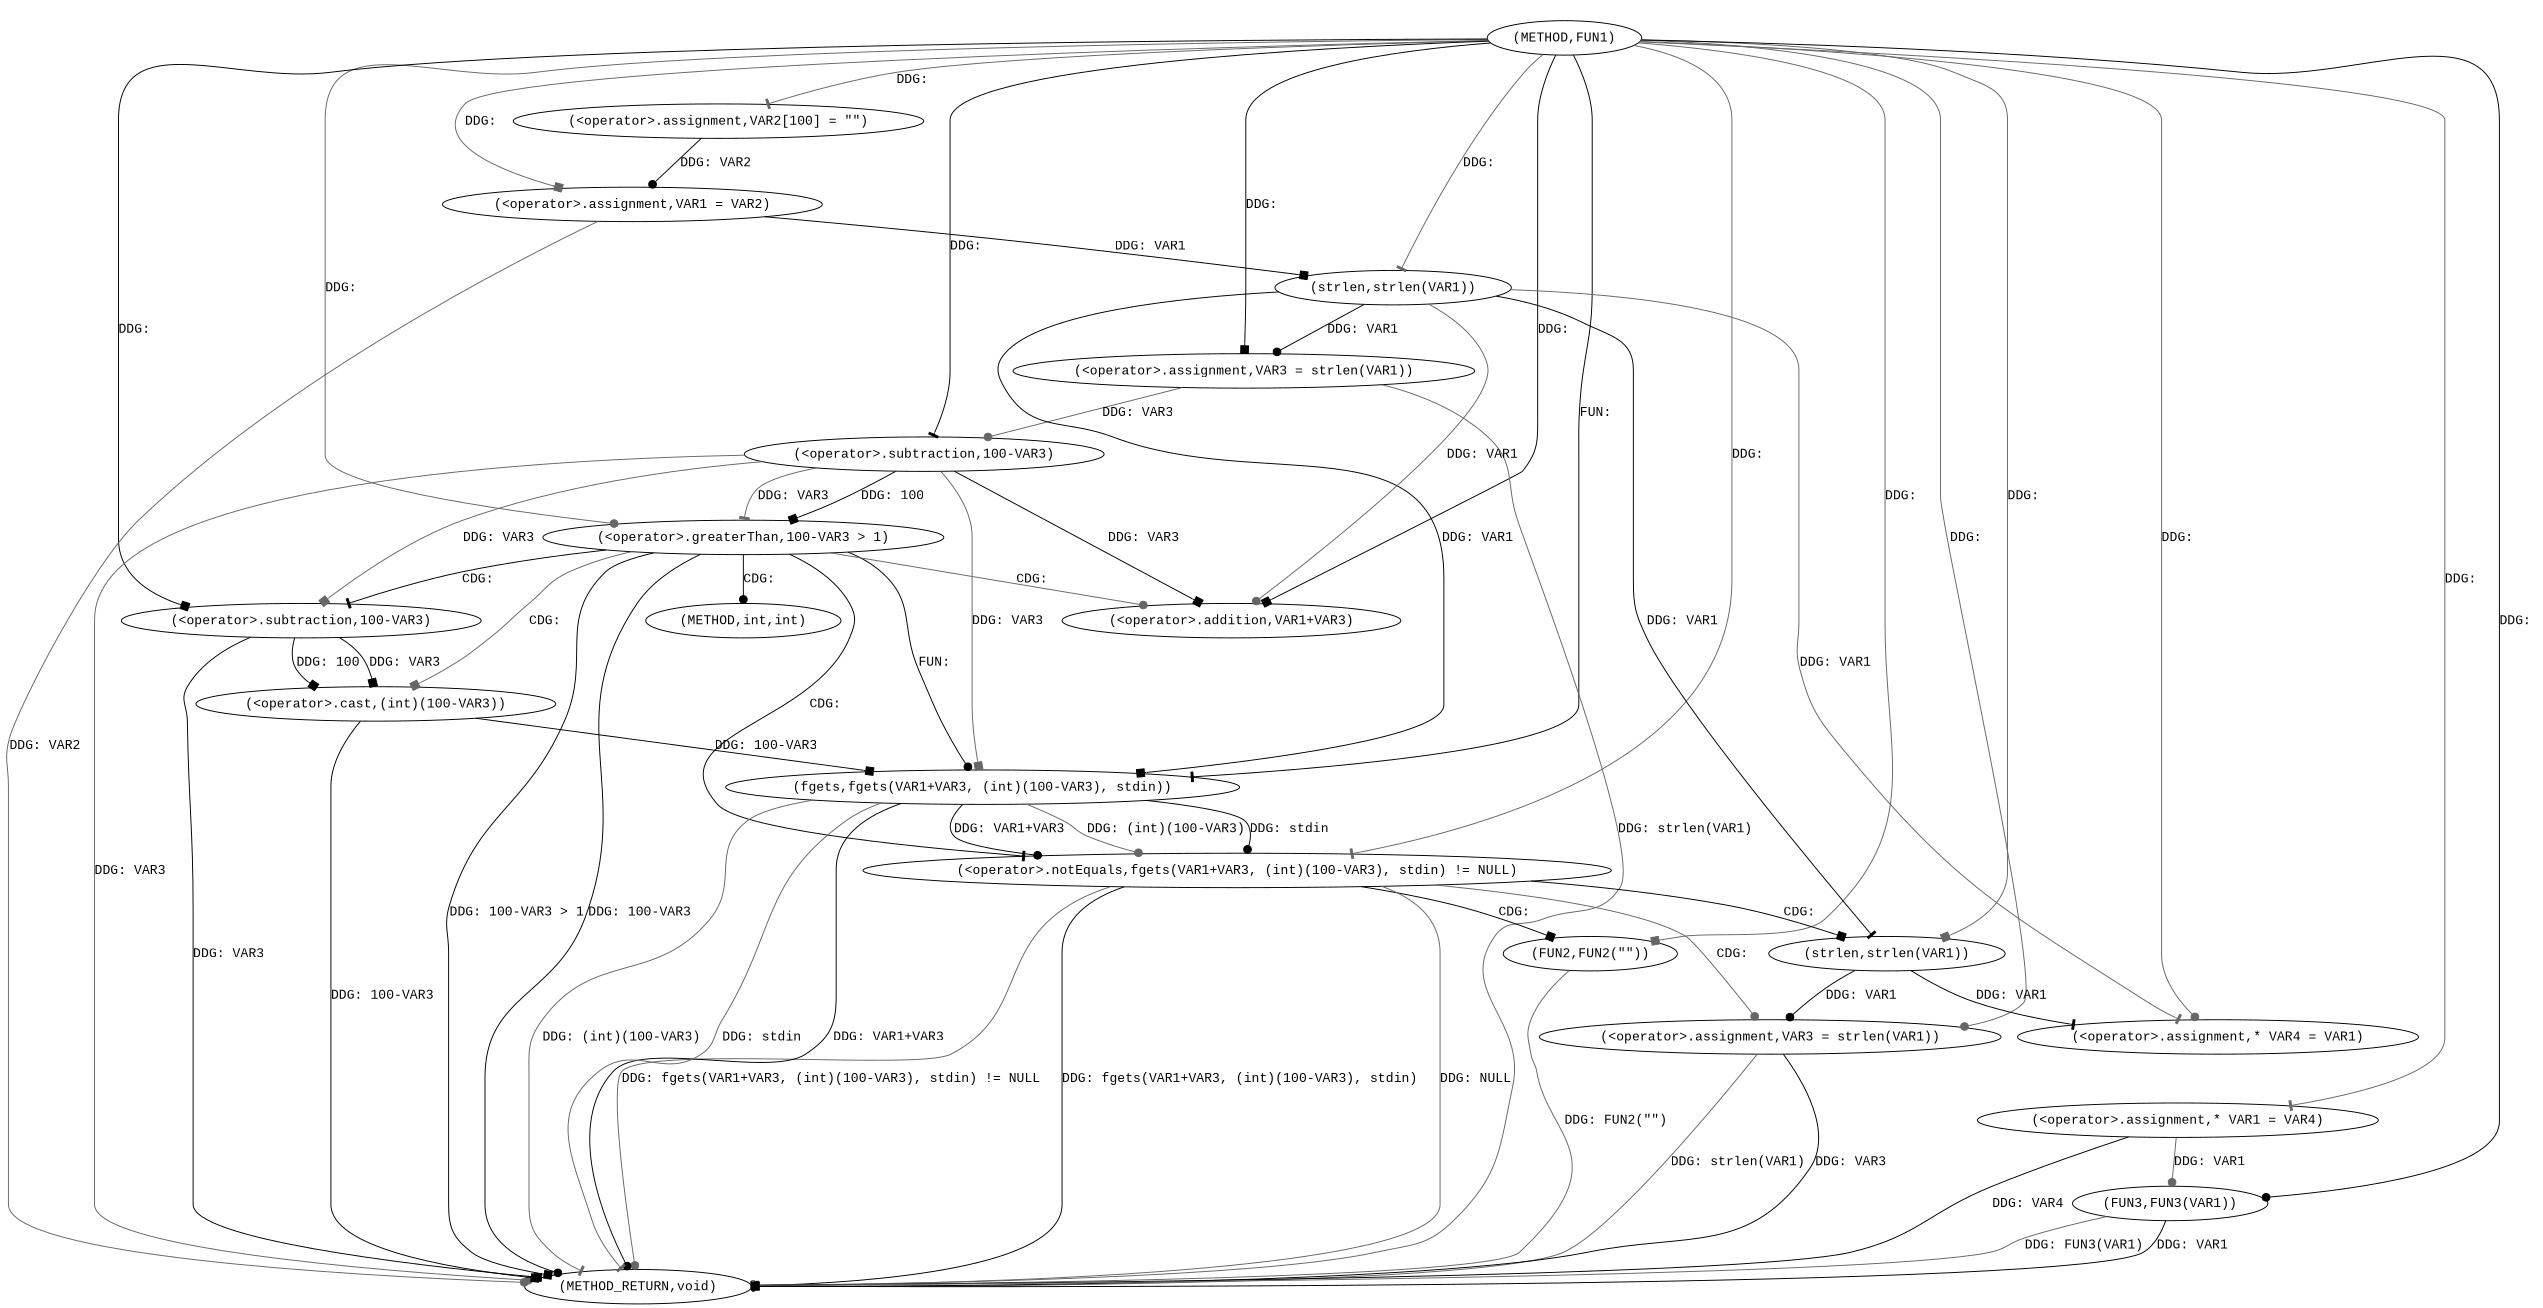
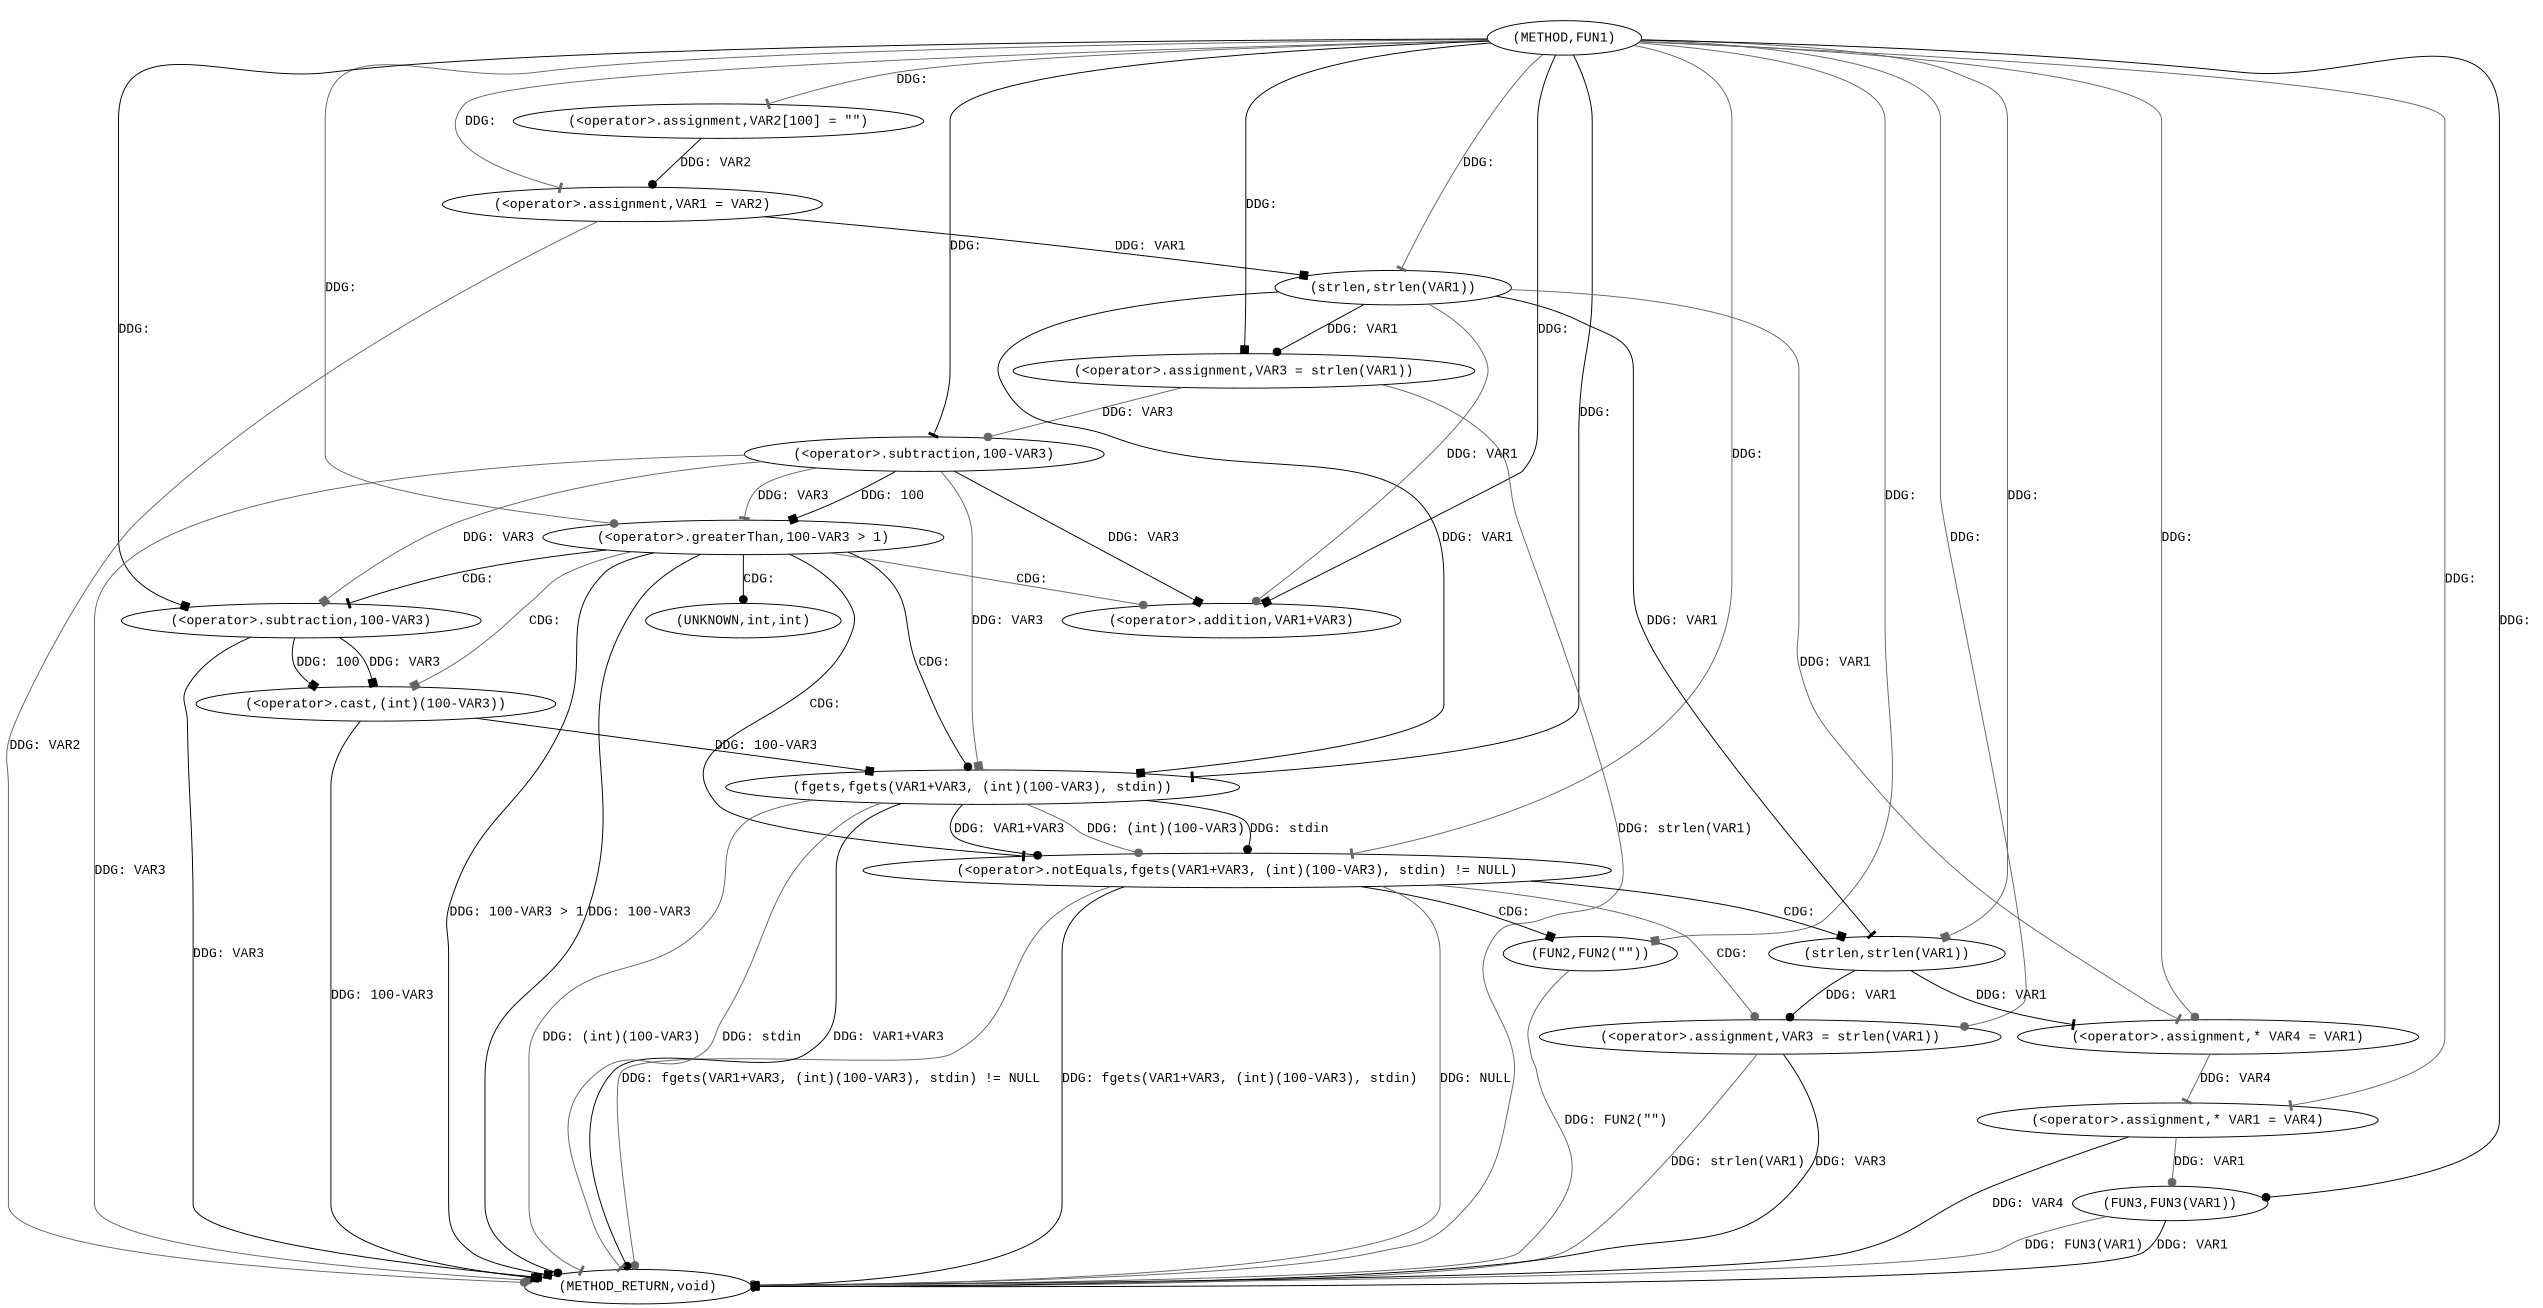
edge "(METHOD,FUN1)" -> "(<operator>.assignment,VAR1 = VAR2)": arrowhead box -> tee
edge "(METHOD,FUN1)" -> "(fgets,fgets(VAR1+VAR3, (int)(100-VAR3), stdin))": label "FUN: " -> "DDG: "
node "(METHOD,int,int)": label "(METHOD,int,int)" -> "(UNKNOWN,int,int)"
edge "(<operator>.greaterThan,100-VAR3 > 1)" -> "(fgets,fgets(VAR1+VAR3, (int)(100-VAR3), stdin))": label "FUN: " -> "CDG: "
edge "(<operator>.assignment,* VAR4 = VAR1)" -> "(<operator>.assignment,* VAR1 = VAR4)": added, label "DDG: VAR4"
